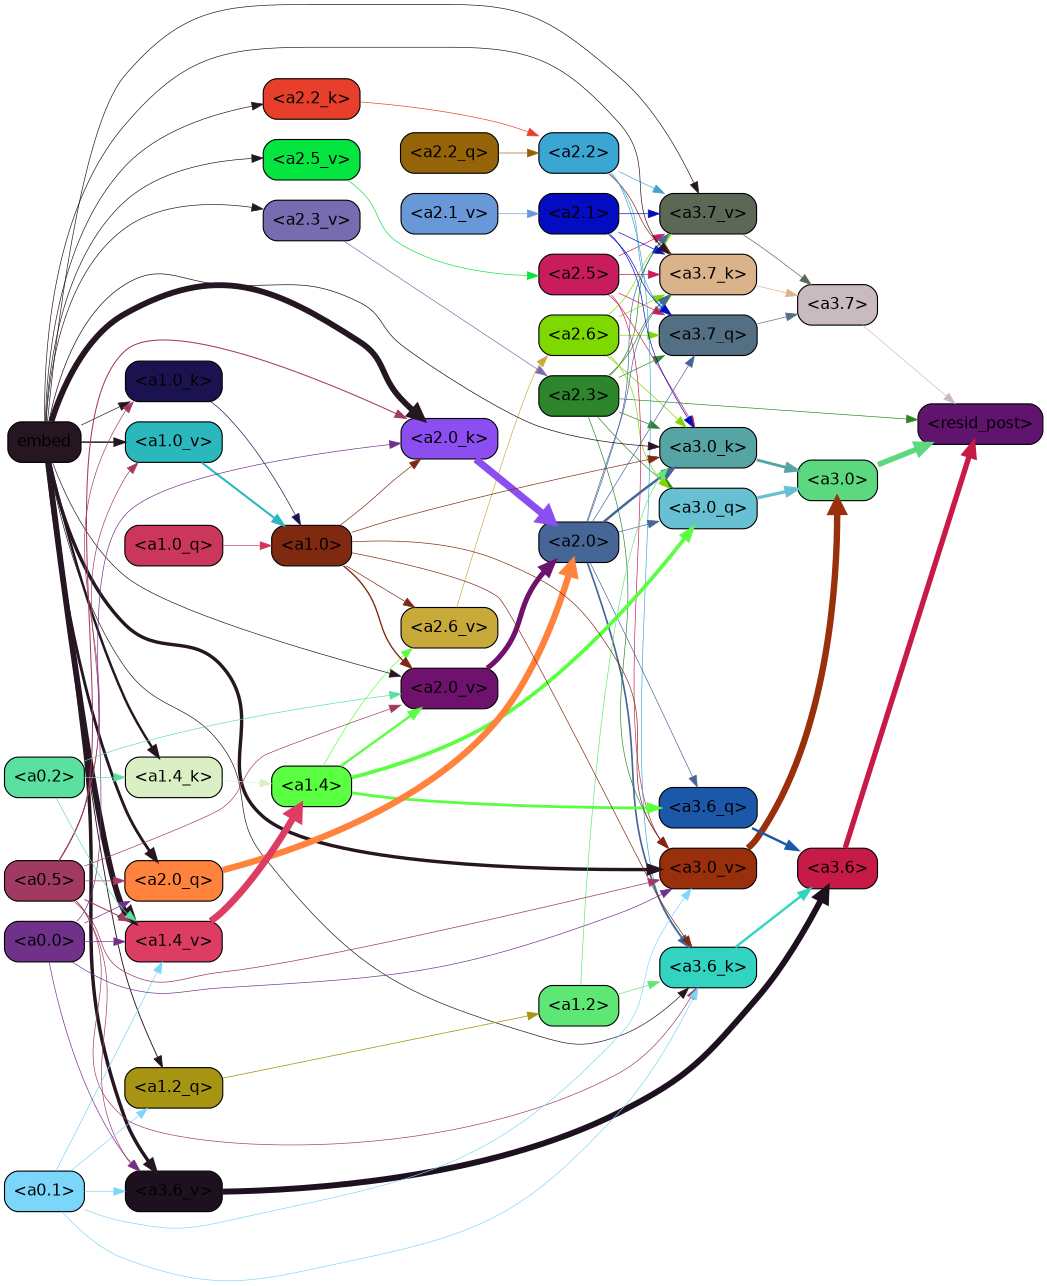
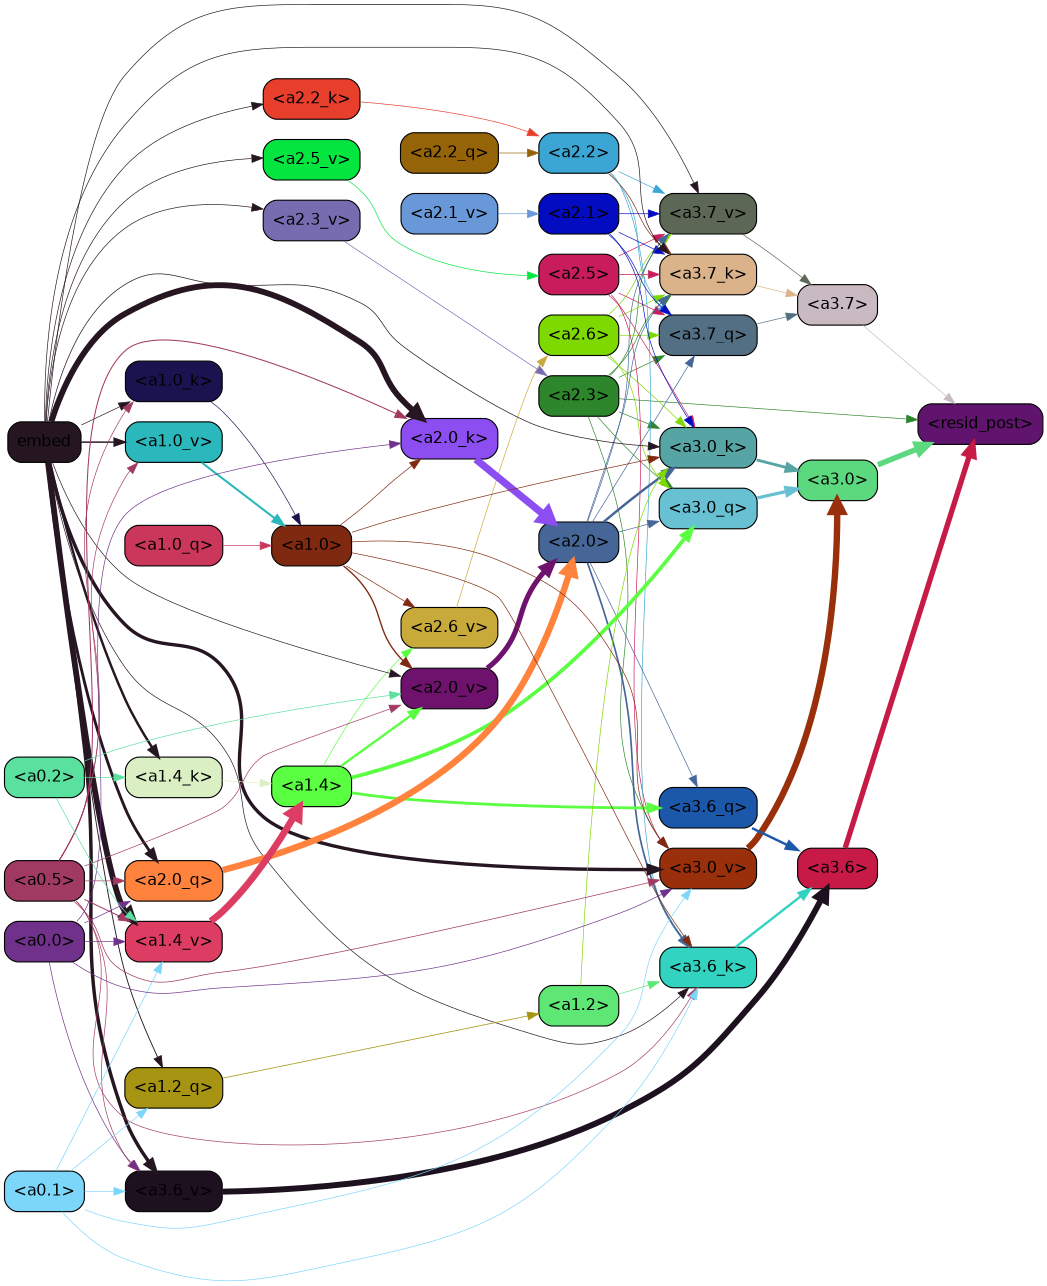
edge "<a1.2>" -> "<a3.0_k>": color #5ee774 -> #7ed900
